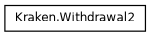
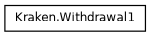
node "Kraken.Withdrawal2": label "Kraken.Withdrawal2" -> "Kraken.Withdrawal1"
